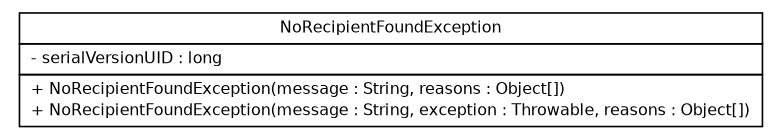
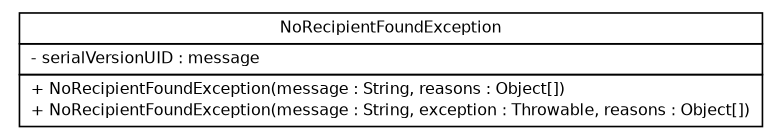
node "NoRecipientFoundException": text "- serialVersionUID : long" -> "- serialVersionUID : message"
